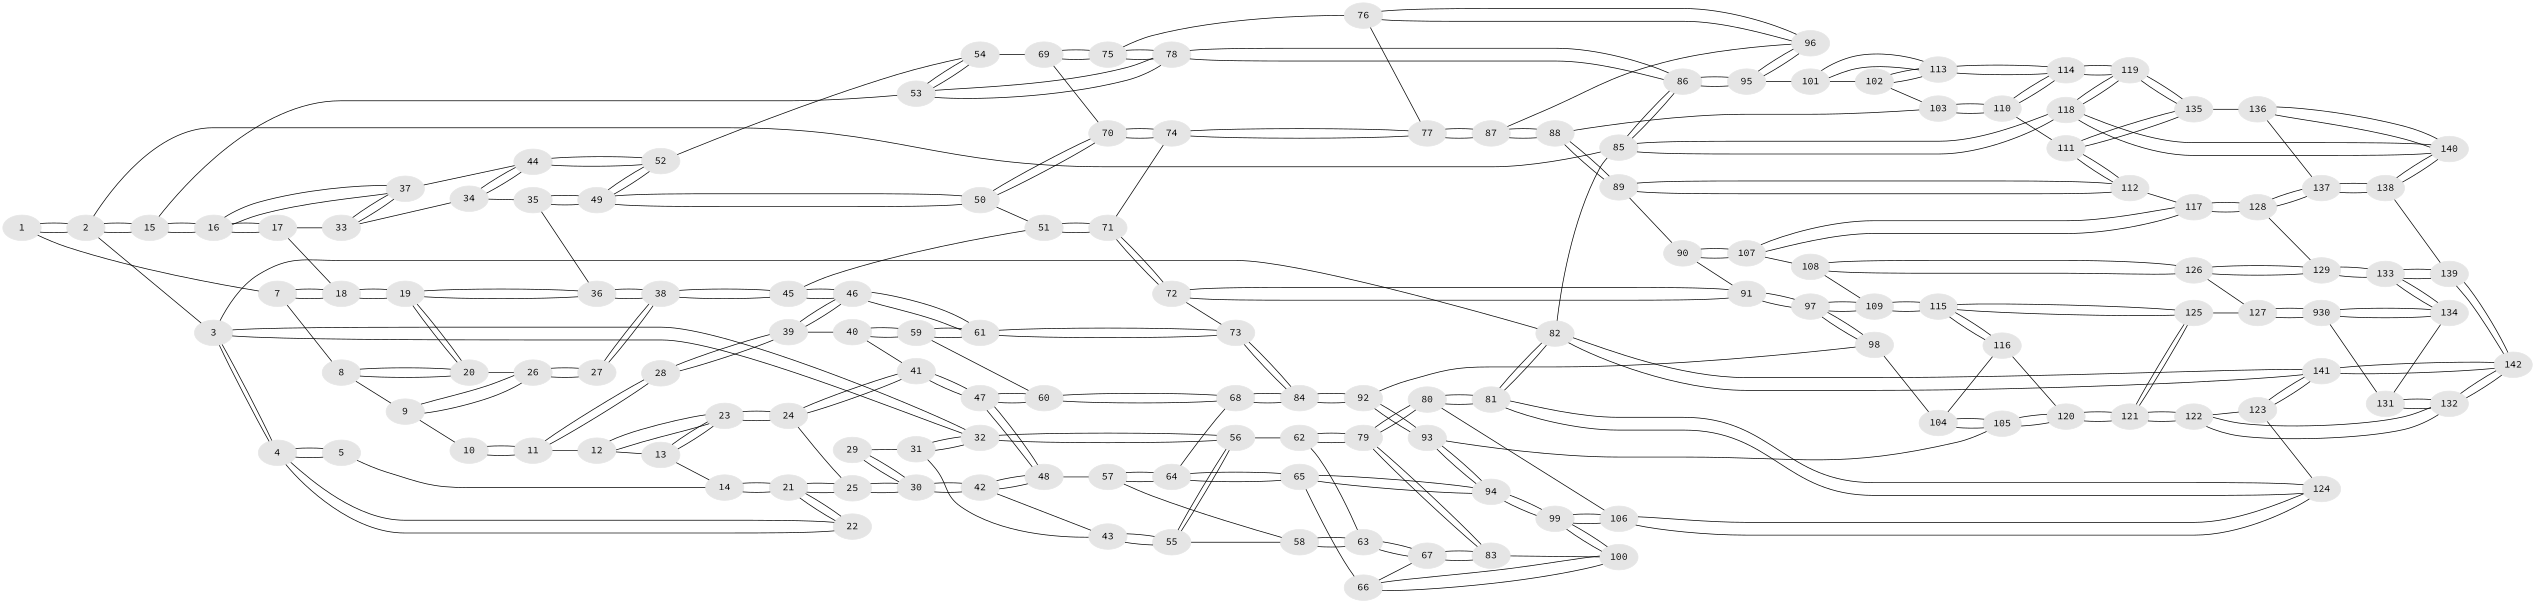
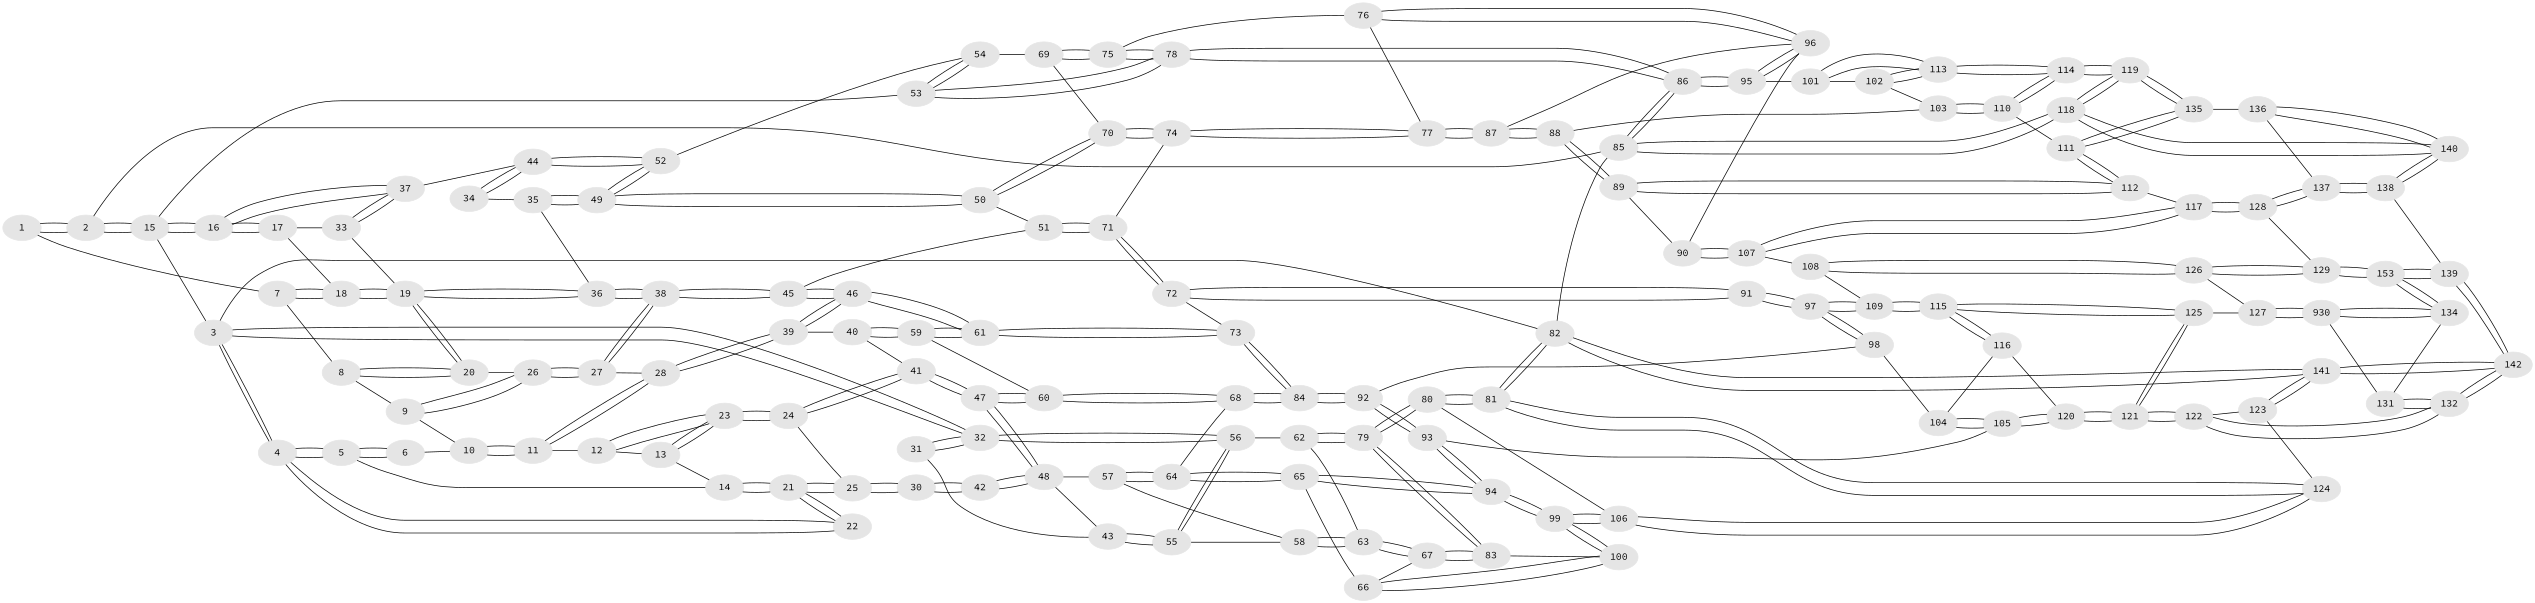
edge "34" -- "33": now "19" -- "33"
edge "90" -- "91": now "90" -- "96"
node "133": label "133" -> "153"
edge "2" -- "3": now "15" -- "3"
edge "27" -- "28": added
node "29": removed
node "6": added
edge "42" -- "43": now "48" -- "43"
